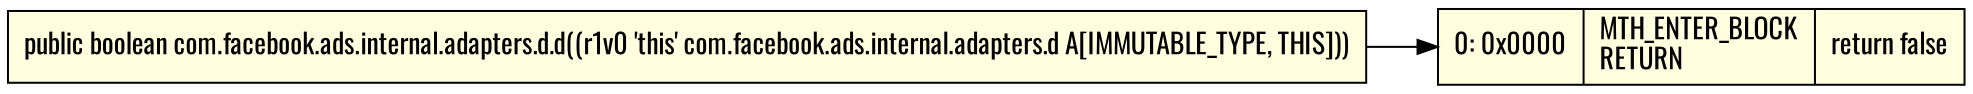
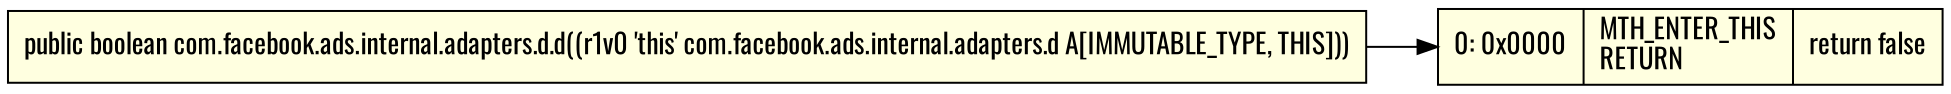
node "0: 0x0000": text "MTH_ENTER_BLOCK" -> "MTH_ENTER_THIS"
